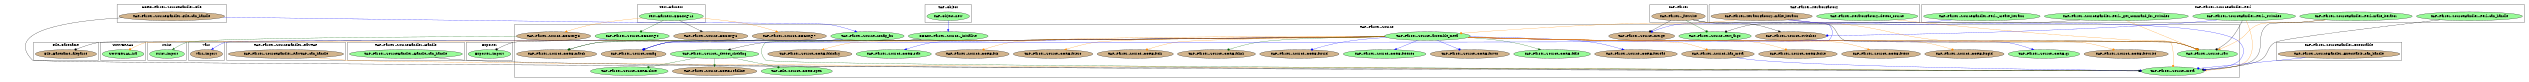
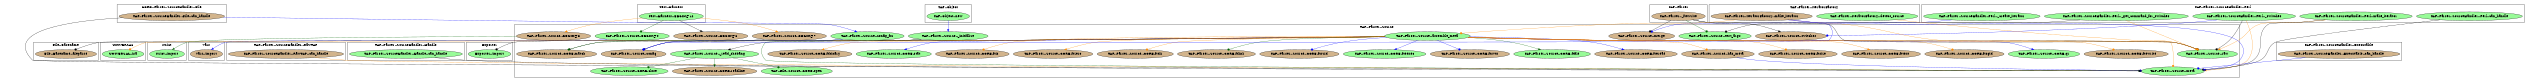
node "BEGIN::Parser::Source::_initialize": label "BEGIN::Parser::Source::_initialize" -> "TAP::Parser::Source::_initialize"
node "TAP::Parser::Source::_detect_shebang": label "TAP::Parser::Source::_detect_shebang" -> "TAP::Parser::Source::_read_shebang"
